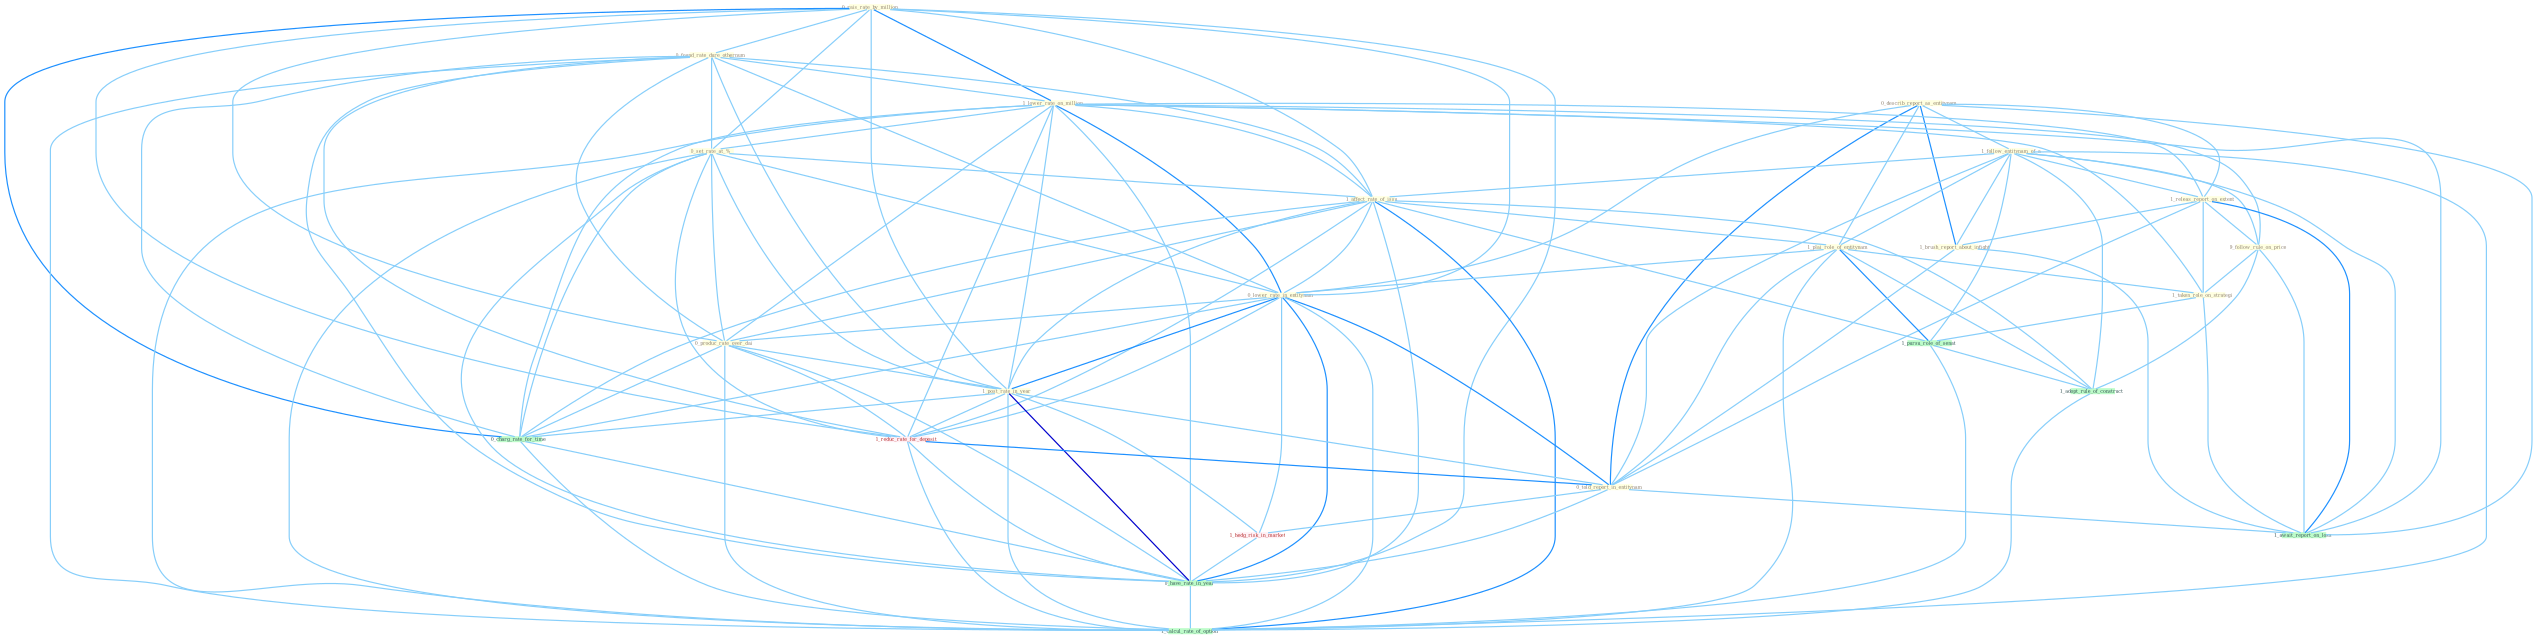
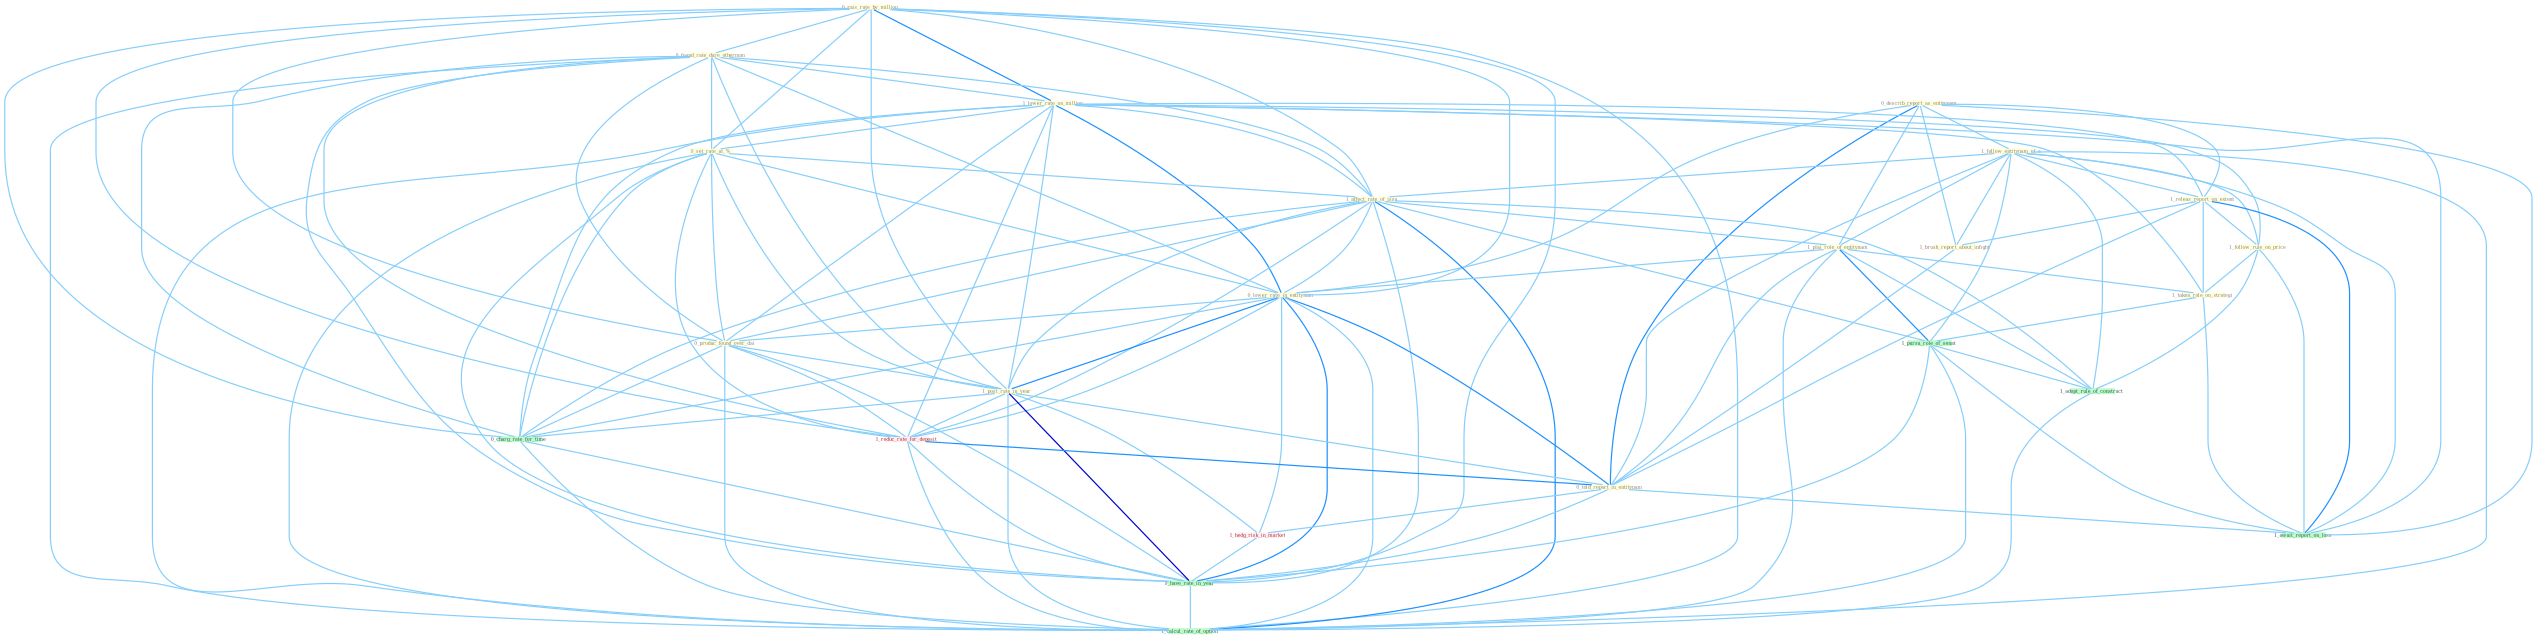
edge "0_rais_rate_by_million" -- "0_charg_rate_for_time": color #1e90ff -> #87cefa
edge "0_rais_rate_by_million" -- "1_calcul_rate_of_option": added
edge "0_describ_report_as_entitynam" -- "1_brush_report_about_infight": color #1e90ff -> #87cefa
node "9_follow_rule_on_price": label "9_follow_rule_on_price" -> "1_follow_rule_on_price"
edge "1_lower_rate_on_million" -- "0_have_rate_in_year": now "1_pursu_role_of_senat" -- "0_have_rate_in_year"
node "0_produc_rate_over_dai": label "0_produc_rate_over_dai" -> "0_produc_found_over_dai"
edge "1_brush_report_about_infight" -- "1_await_report_on_loss": now "1_pursu_role_of_senat" -- "1_await_report_on_loss"
